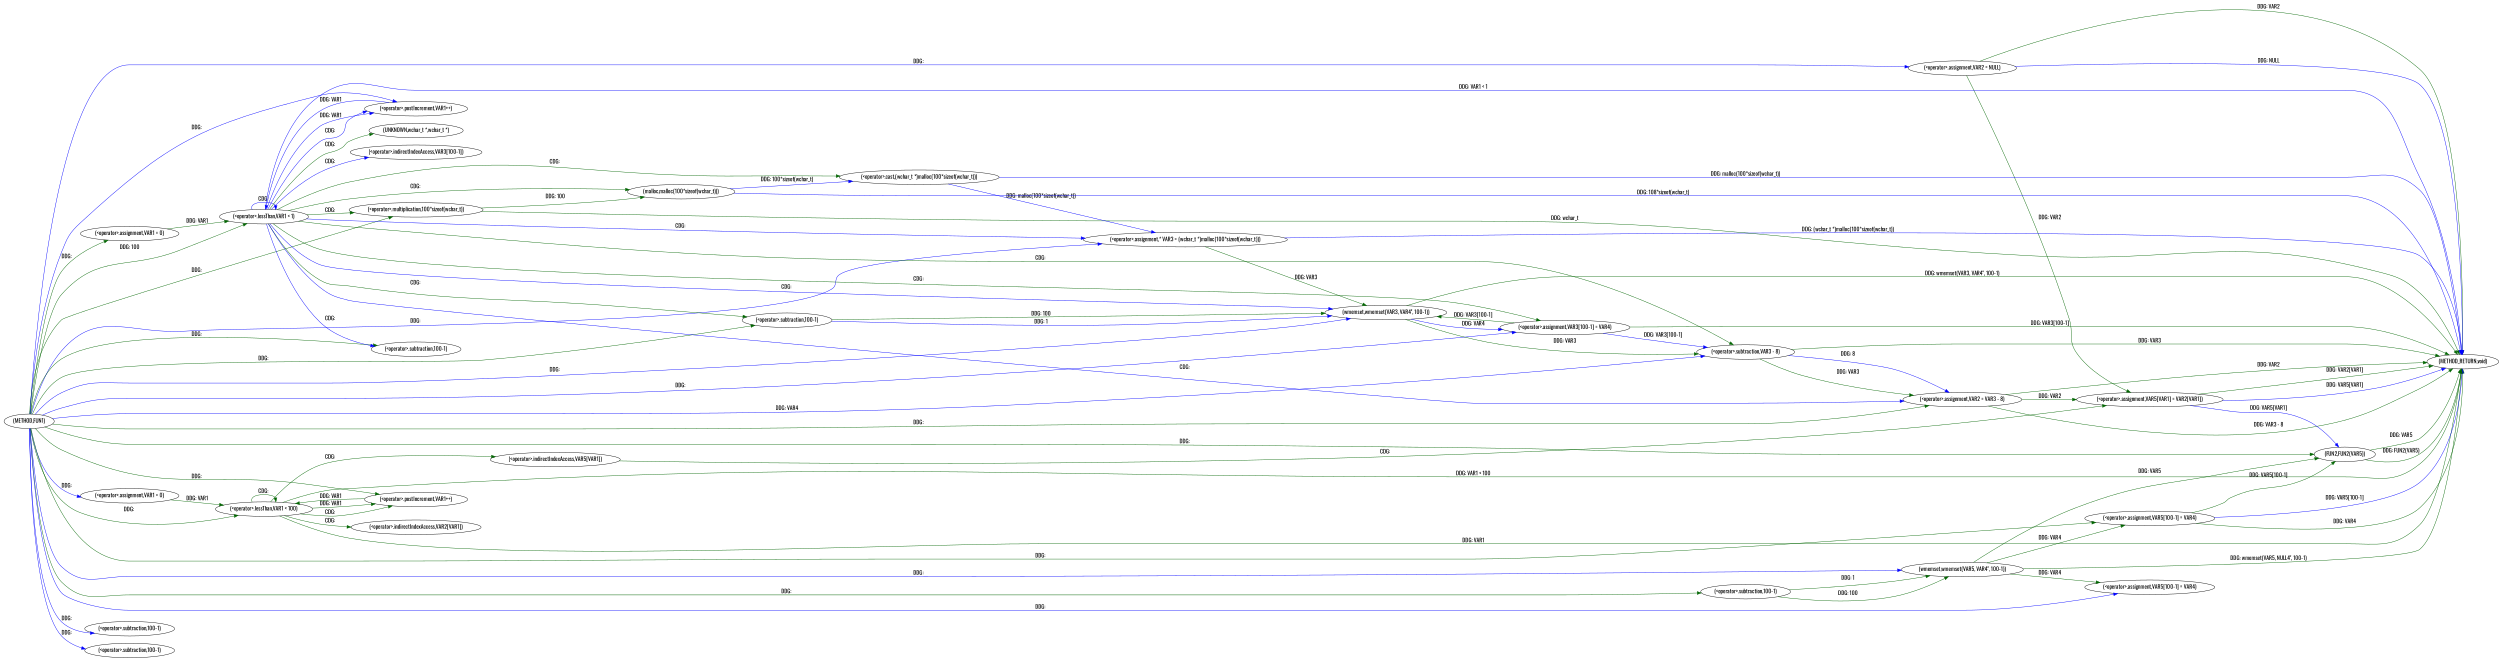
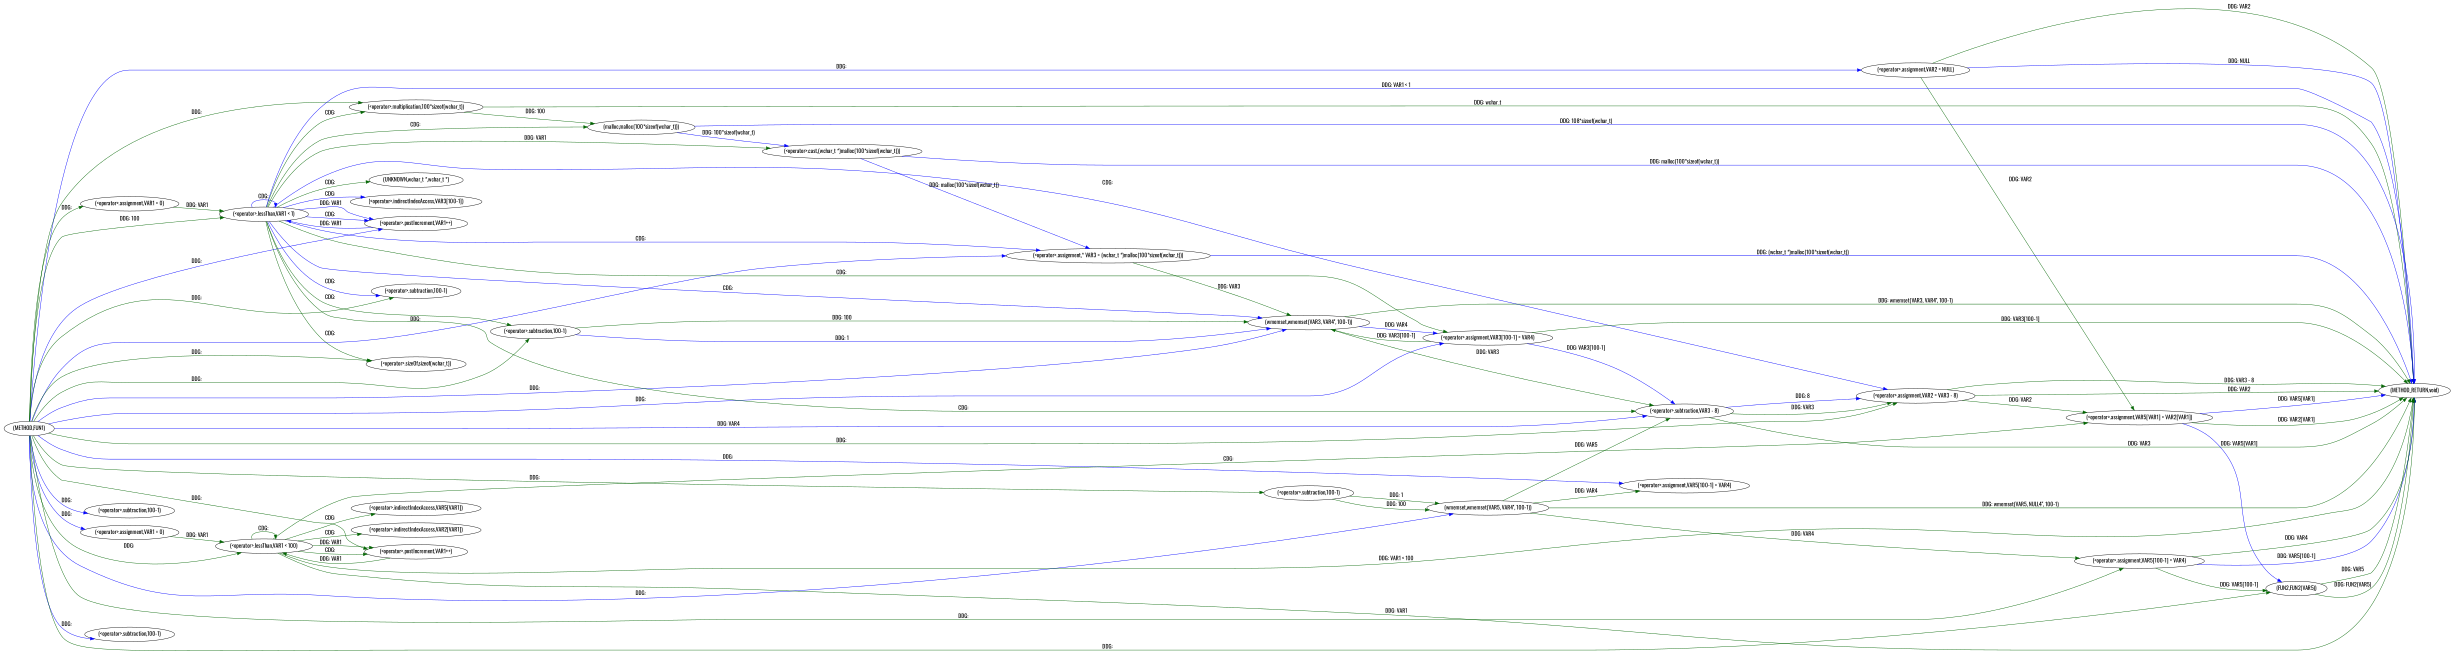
edge "(<operator>.lessThan,VAR1 < 1)" -> "(<operator>.cast,(wchar_t *)malloc(100*sizeof(wchar_t)))": label "CDG: " -> "DDG: VAR1"
node "(<operator>.sizeOf,sizeof(wchar_t))": added
edge "(<operator>.indirectIndexAccess,VAR5[VAR1])" -> "(<operator>.assignment,VAR5[VAR1] = VAR2[VAR1])": now "(<operator>.lessThan,VAR1 < 100)" -> "(<operator>.assignment,VAR5[VAR1] = VAR2[VAR1])"
edge "(wmemset,wmemset(VAR5, VAR4'', 100-1))" -> "(FUN2,FUN2(VAR5))": now "(wmemset,wmemset(VAR5, VAR4'', 100-1))" -> "(<operator>.subtraction,VAR3 - 8)"
